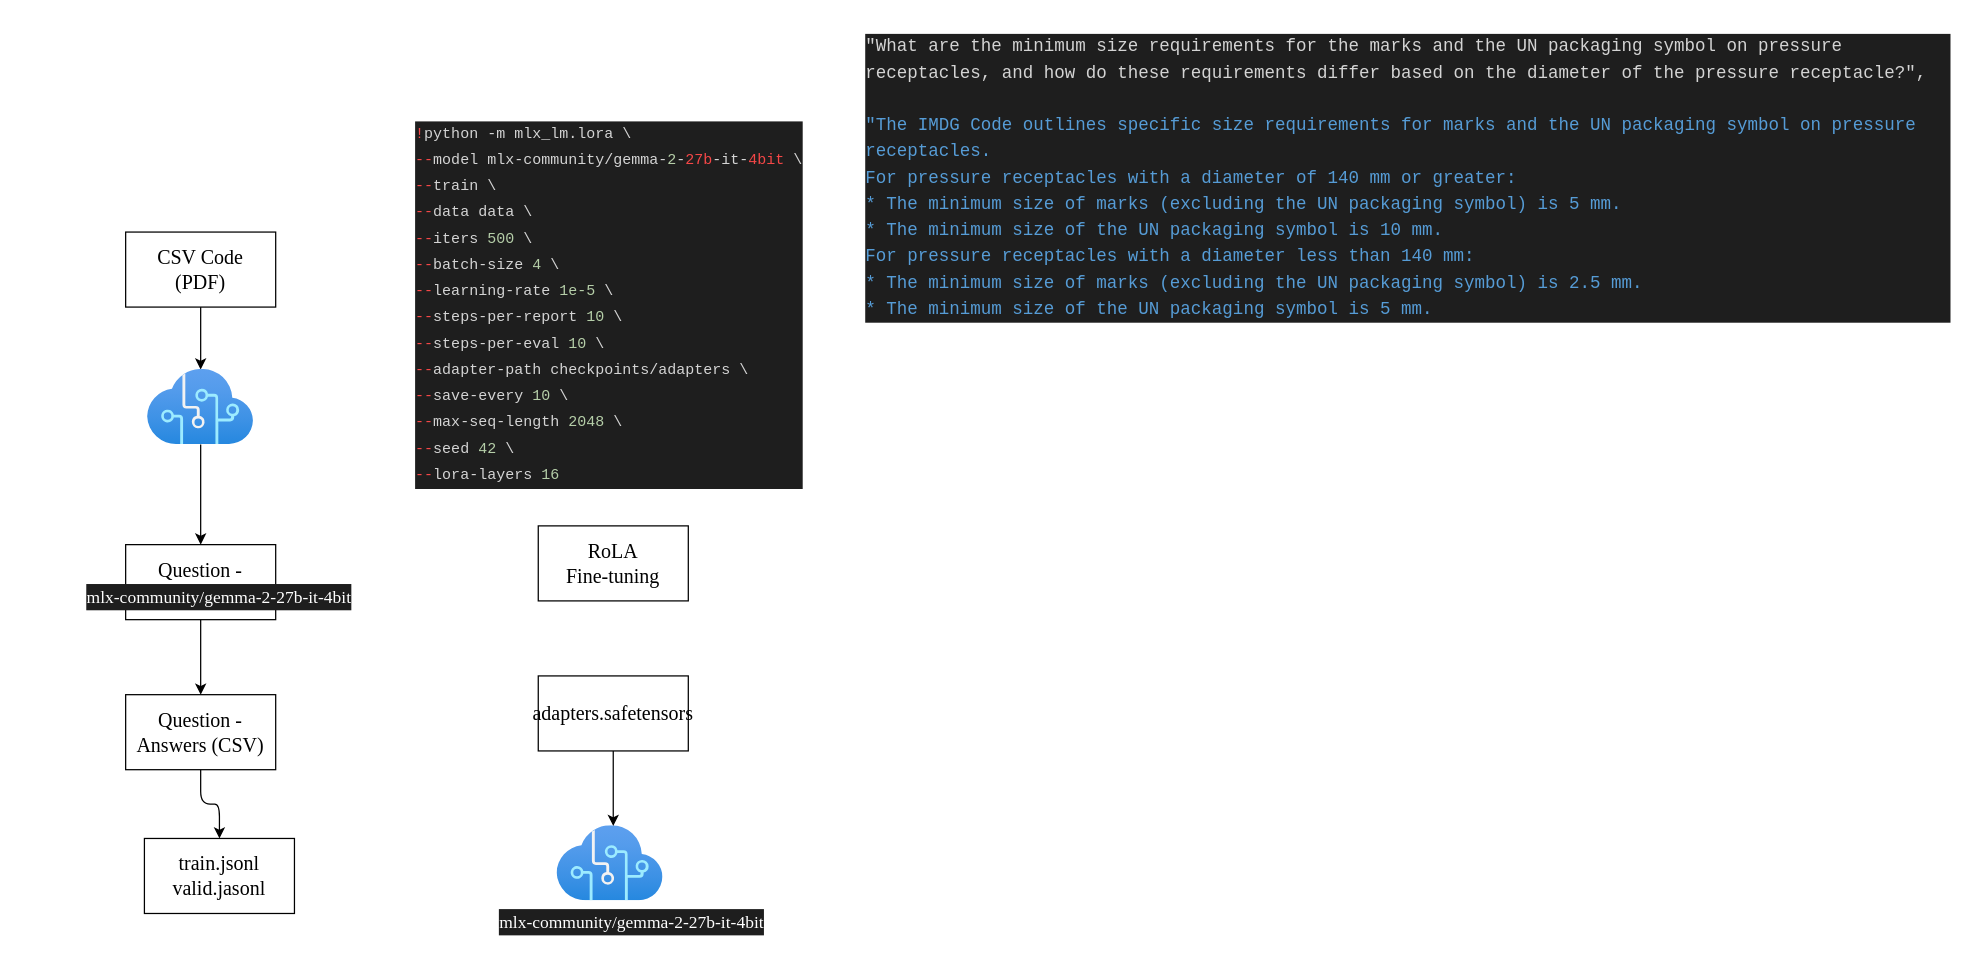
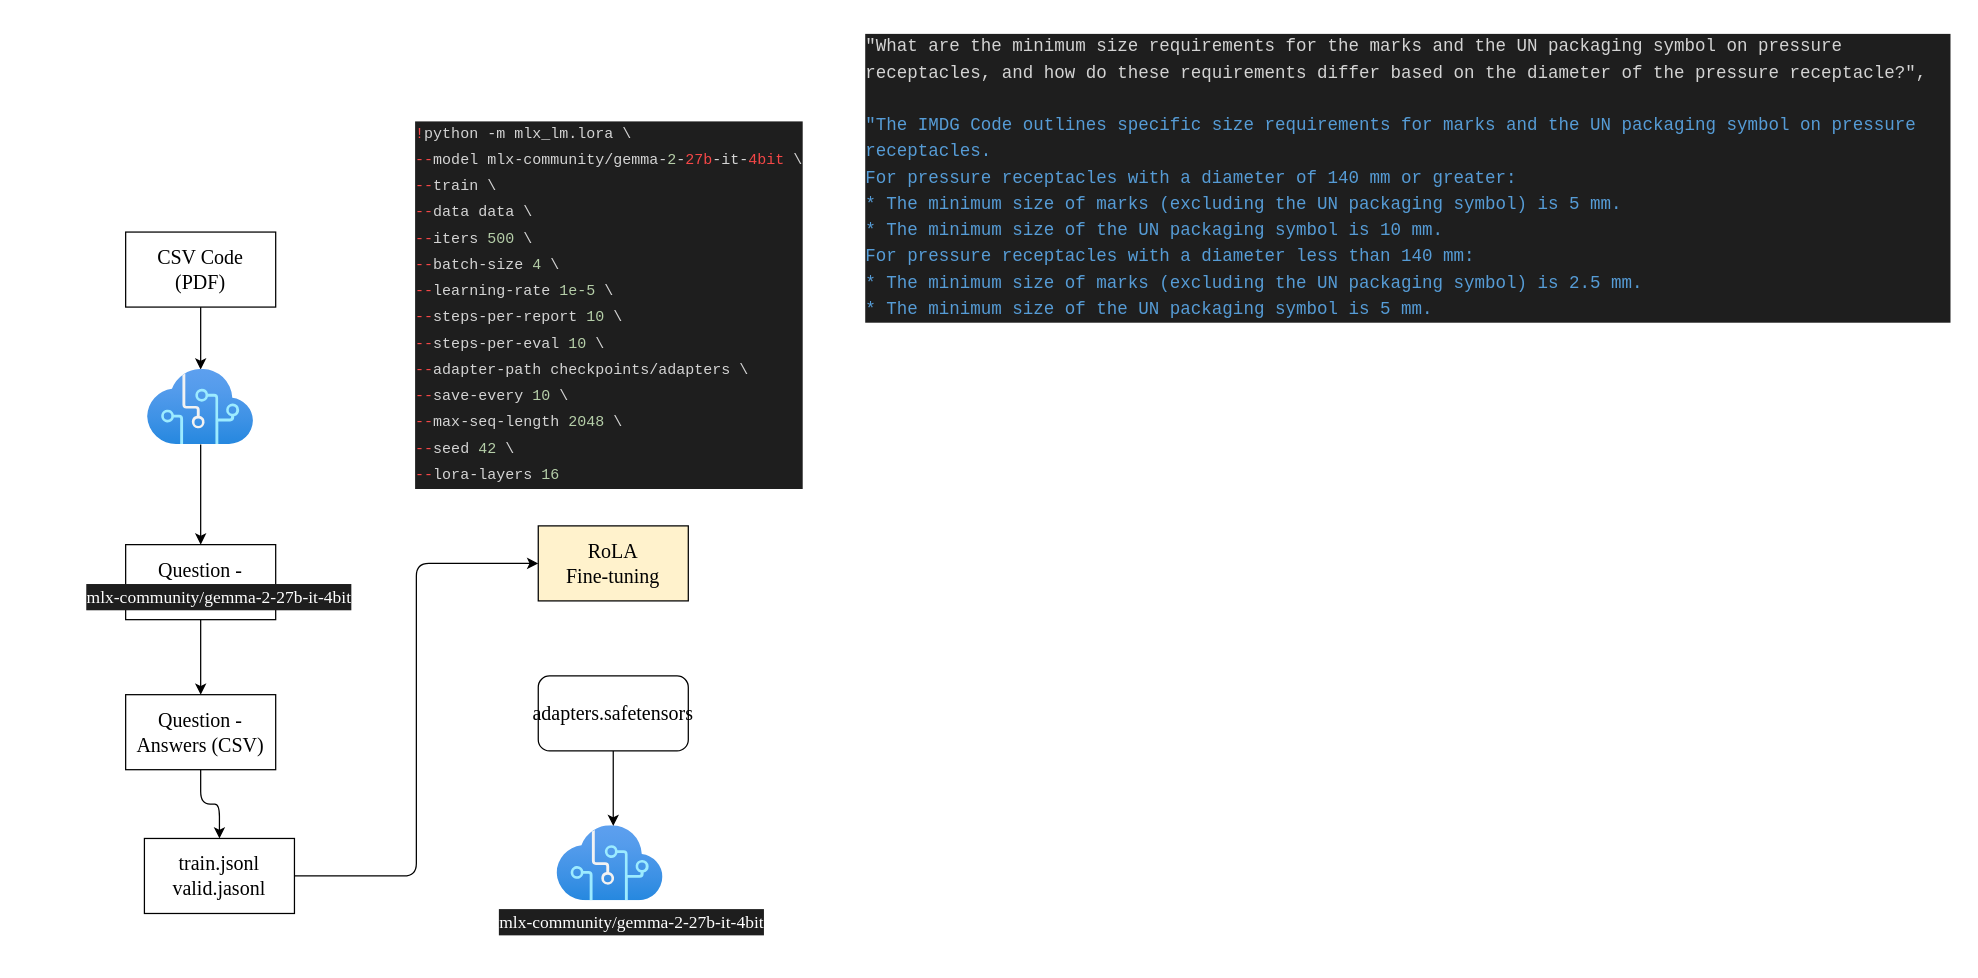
node "RoLA Fine-tuning": fillcolor #ffffff -> #fff2cc
node "adapters.safetensors": shape rectangle -> rounded rectangle
edge "train.jsonl valid.jasonl" -> "RoLA Fine-tuning": added
